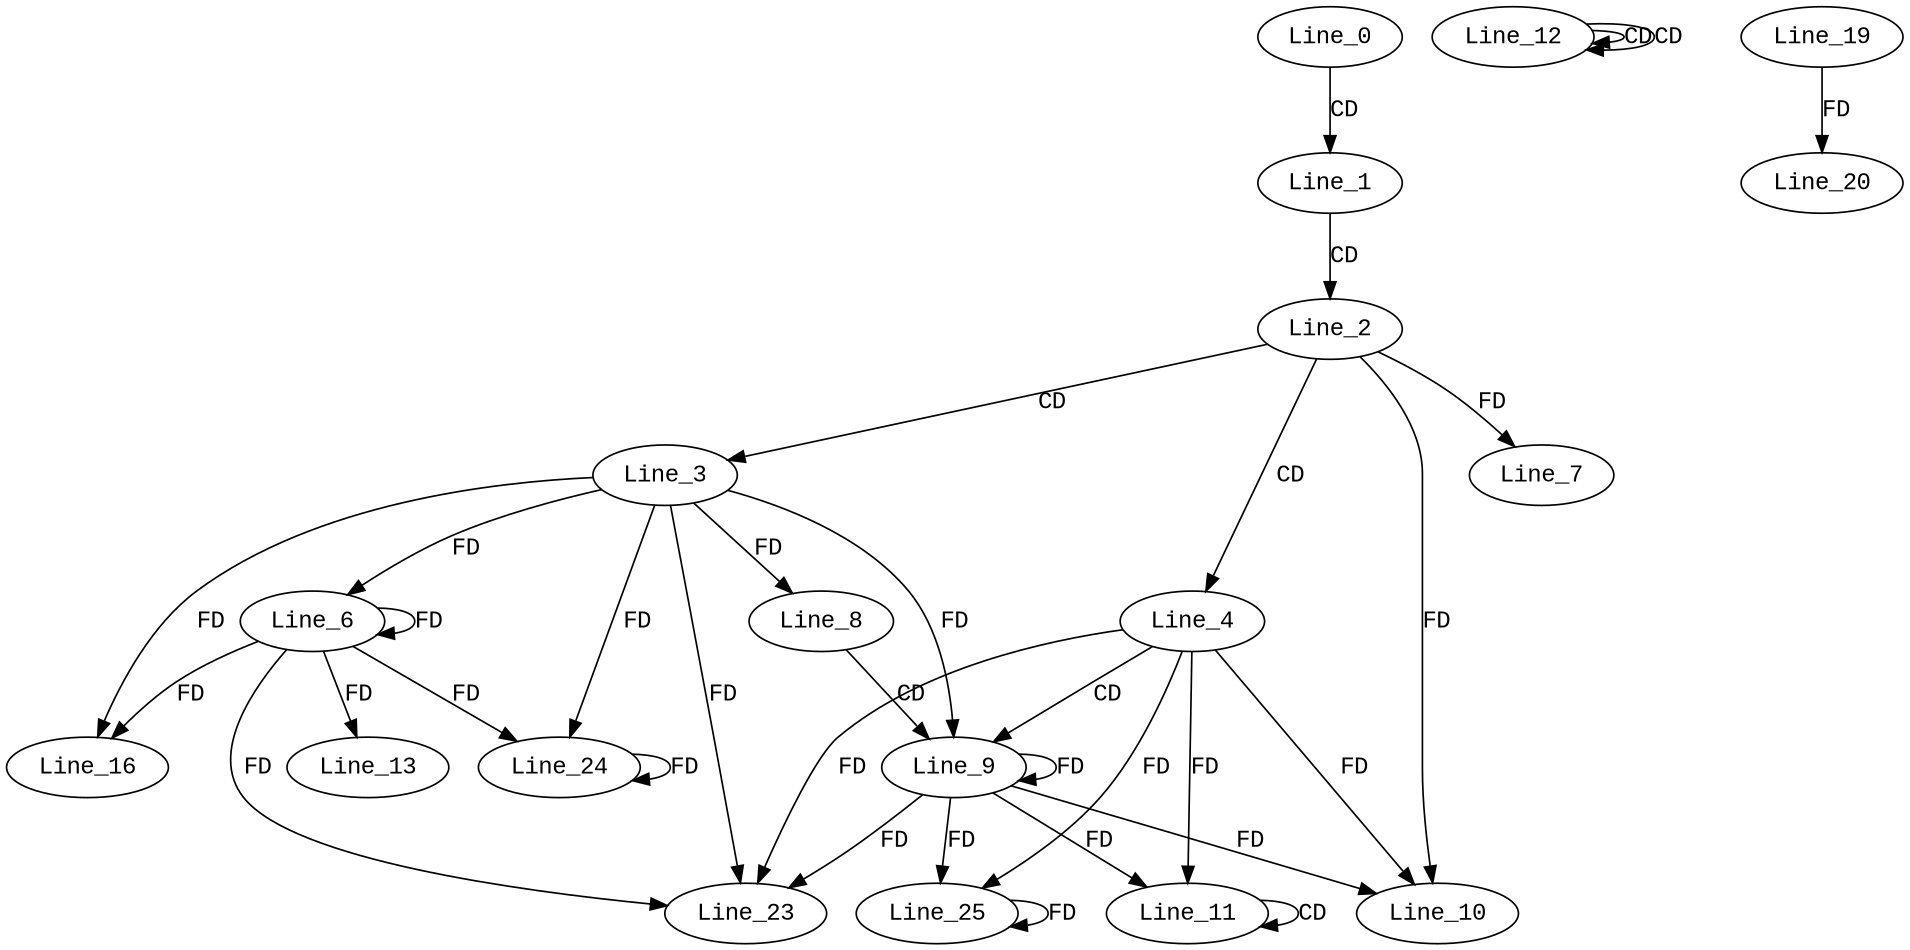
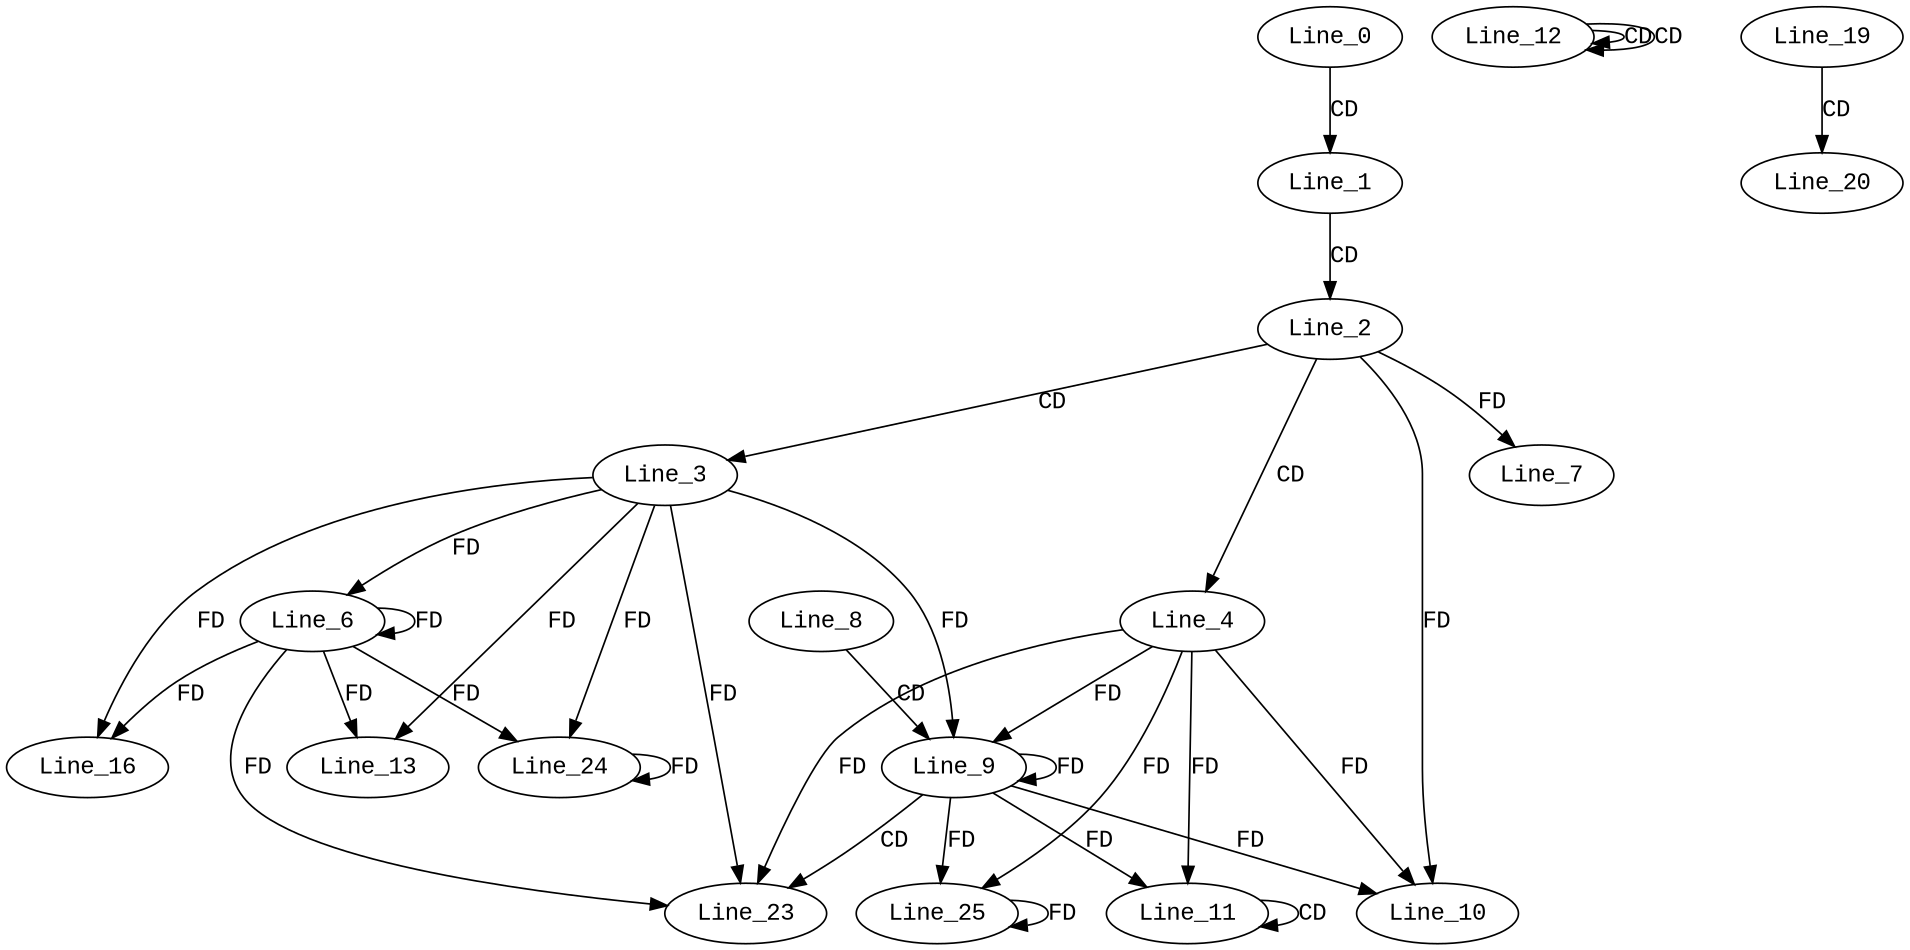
edge "Line_19" -> "Line_20": label "FD" -> "CD"
edge "Line_3" -> "Line_8": now "Line_3" -> "Line_13"
edge "Line_4" -> "Line_9": label "CD" -> "FD"
edge "Line_9" -> "Line_23": label "FD" -> "CD"
